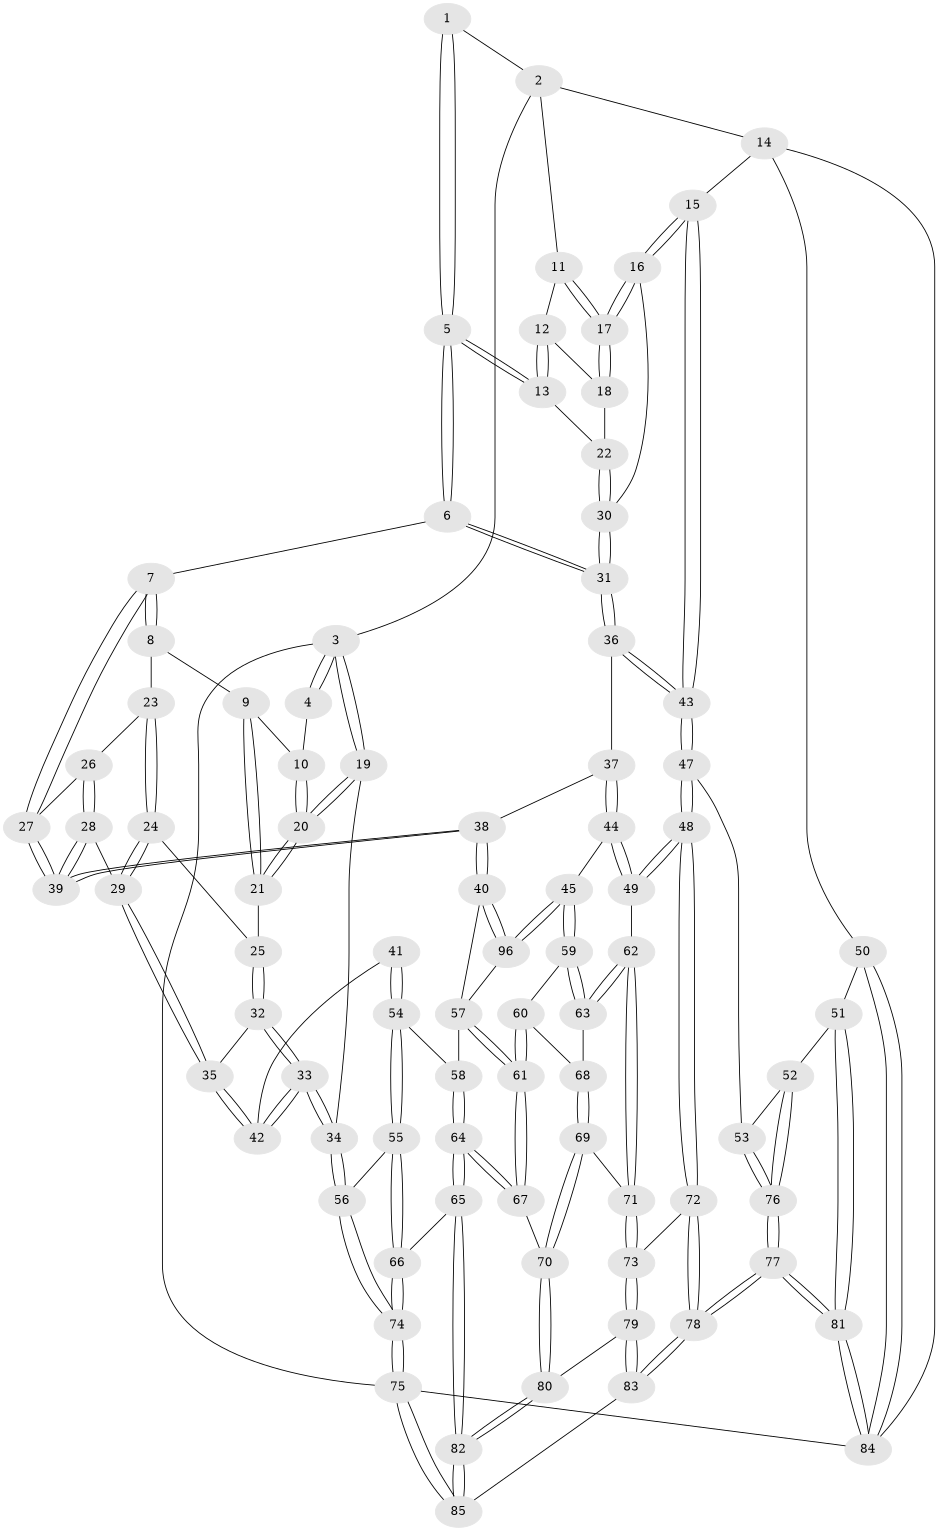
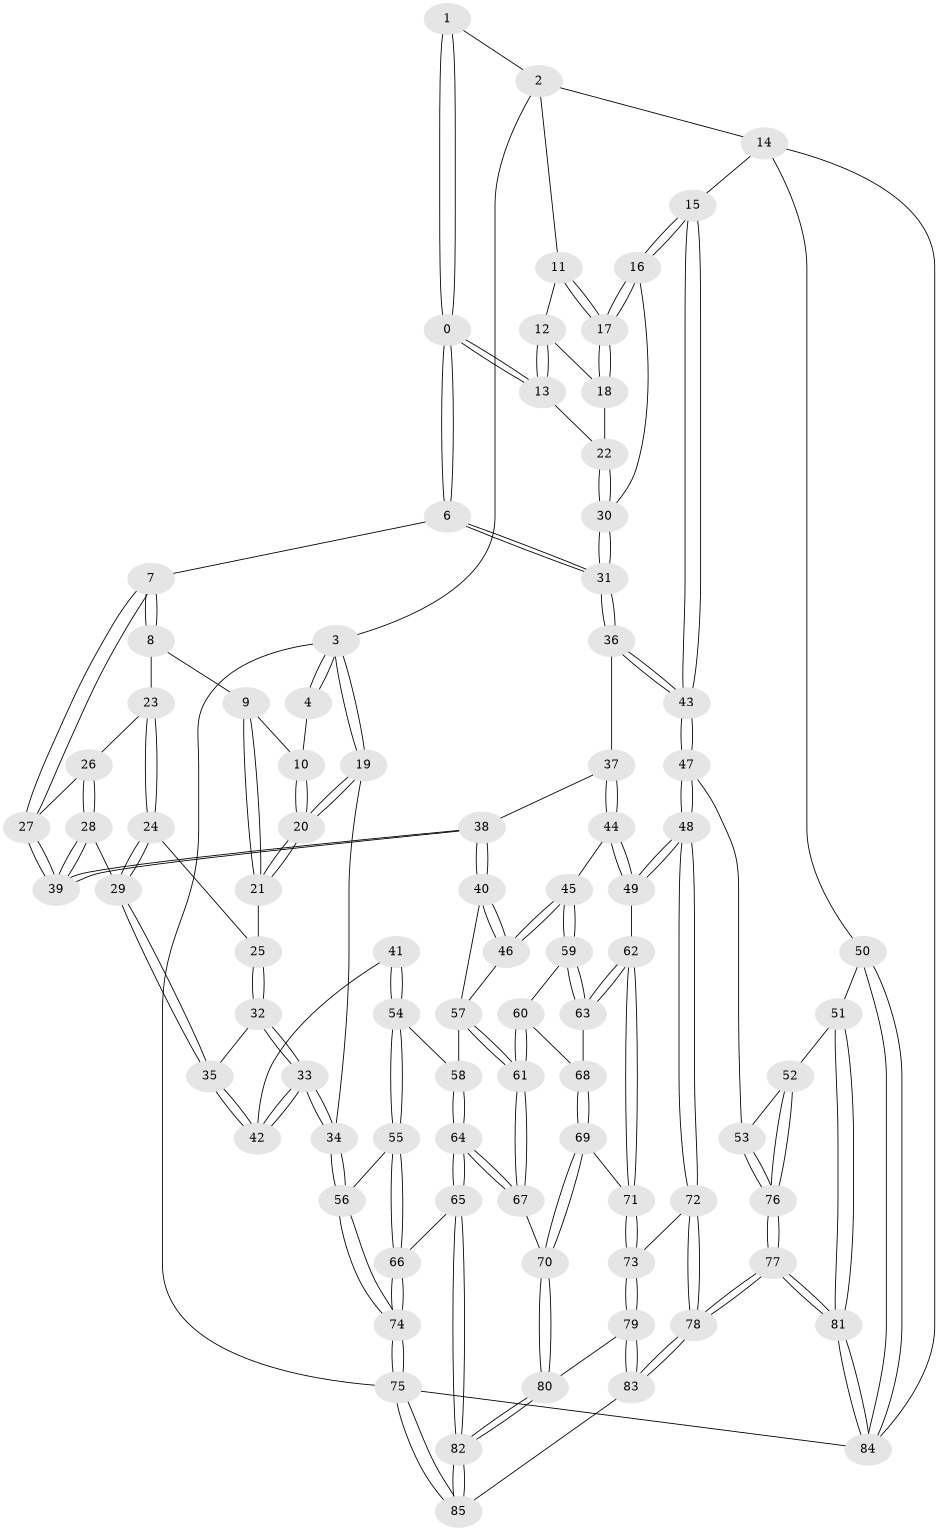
node "5": label "5" -> "0"
node "96": label "96" -> "46"
